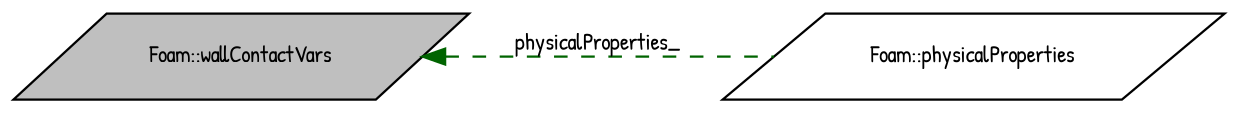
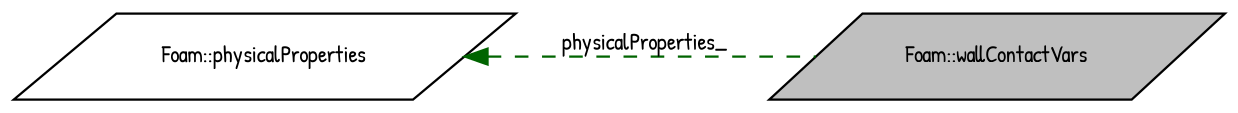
edge "Foam::physicalProperties" -> "Foam::wallContactVars": reversed
